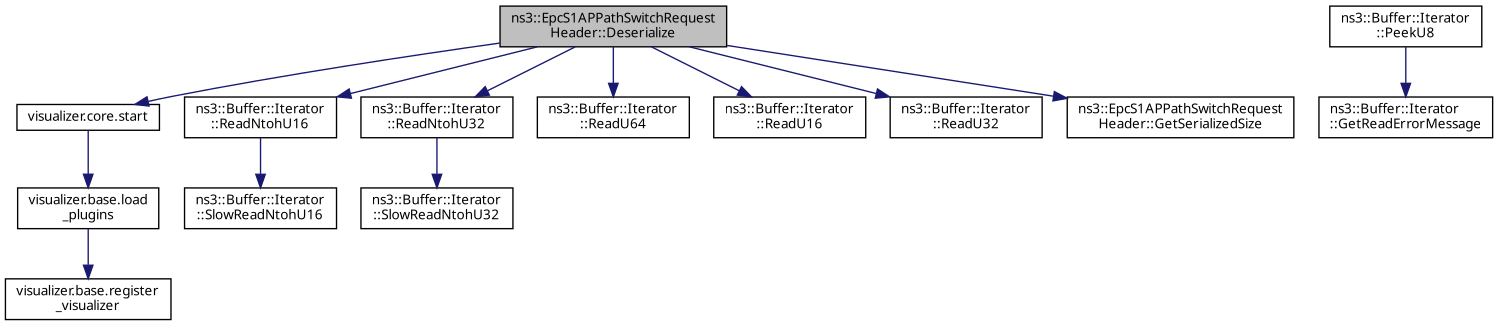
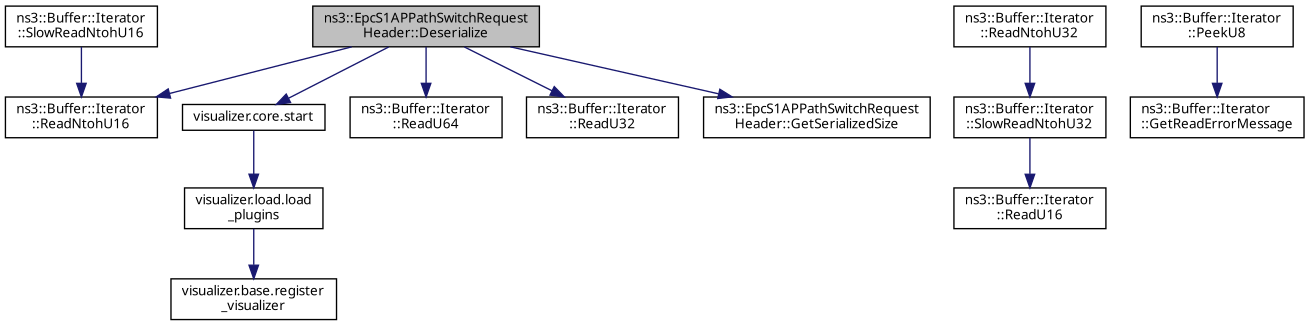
edge "ns3::EpcS1APPathSwitchRequest Header::Deserialize" -> "ns3::Buffer::Iterator ::ReadNtohU32": removed
edge "ns3::EpcS1APPathSwitchRequest Header::Deserialize" -> "ns3::Buffer::Iterator ::ReadU16": now "ns3::Buffer::Iterator ::SlowReadNtohU32" -> "ns3::Buffer::Iterator ::ReadU16"
edge "ns3::Buffer::Iterator ::ReadNtohU16" -> "ns3::Buffer::Iterator ::SlowReadNtohU16": reversed
node "visualizer.base.load _plugins": label "visualizer.base.load _plugins" -> "visualizer.load.load _plugins"
